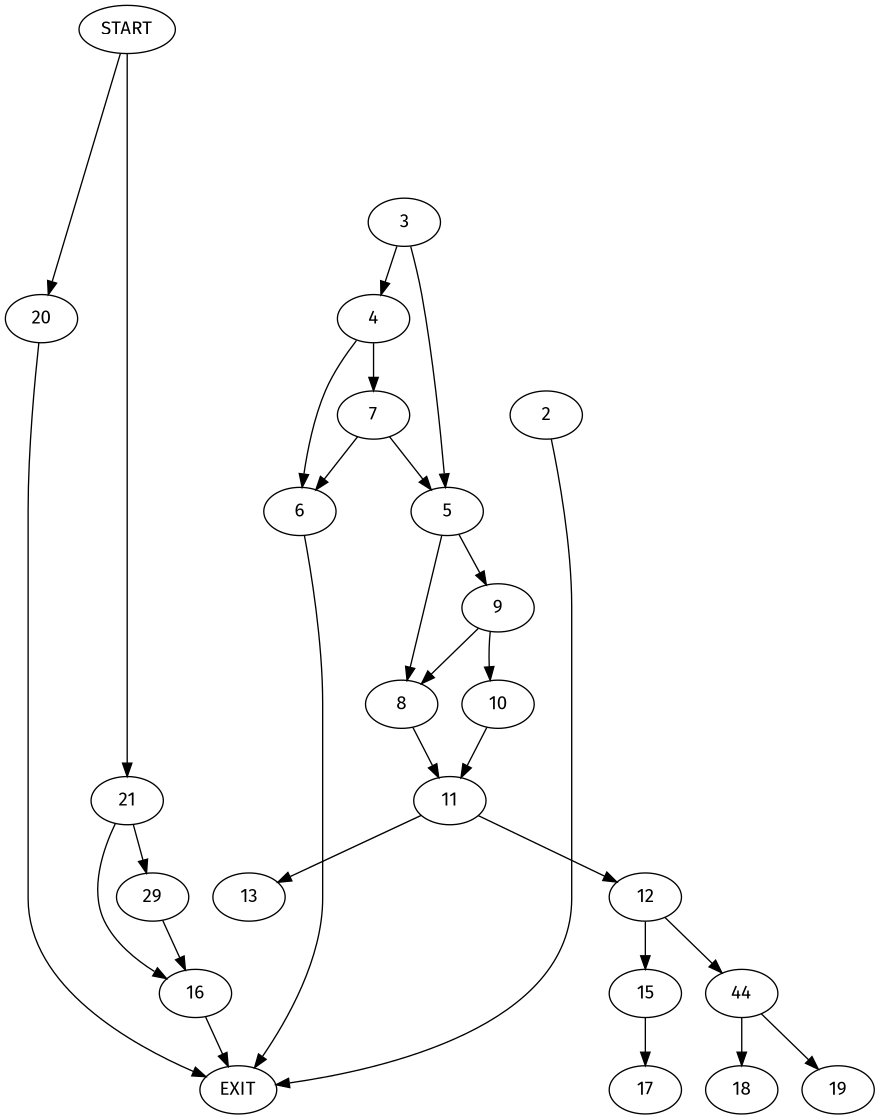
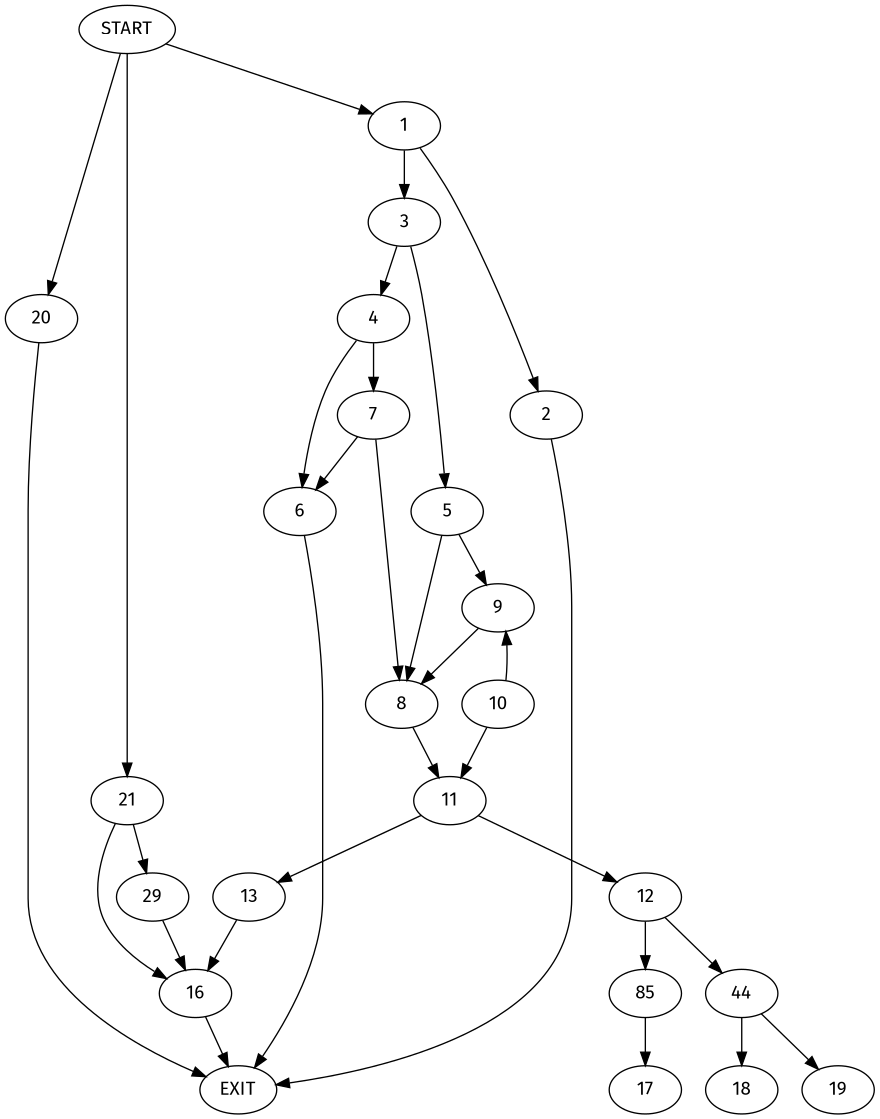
node "1": added
edge "7" -> "5": now "7" -> "8"
edge "9" -> "10": reversed
edge "13" -> "16": added
node "15": label "15" -> "85"
